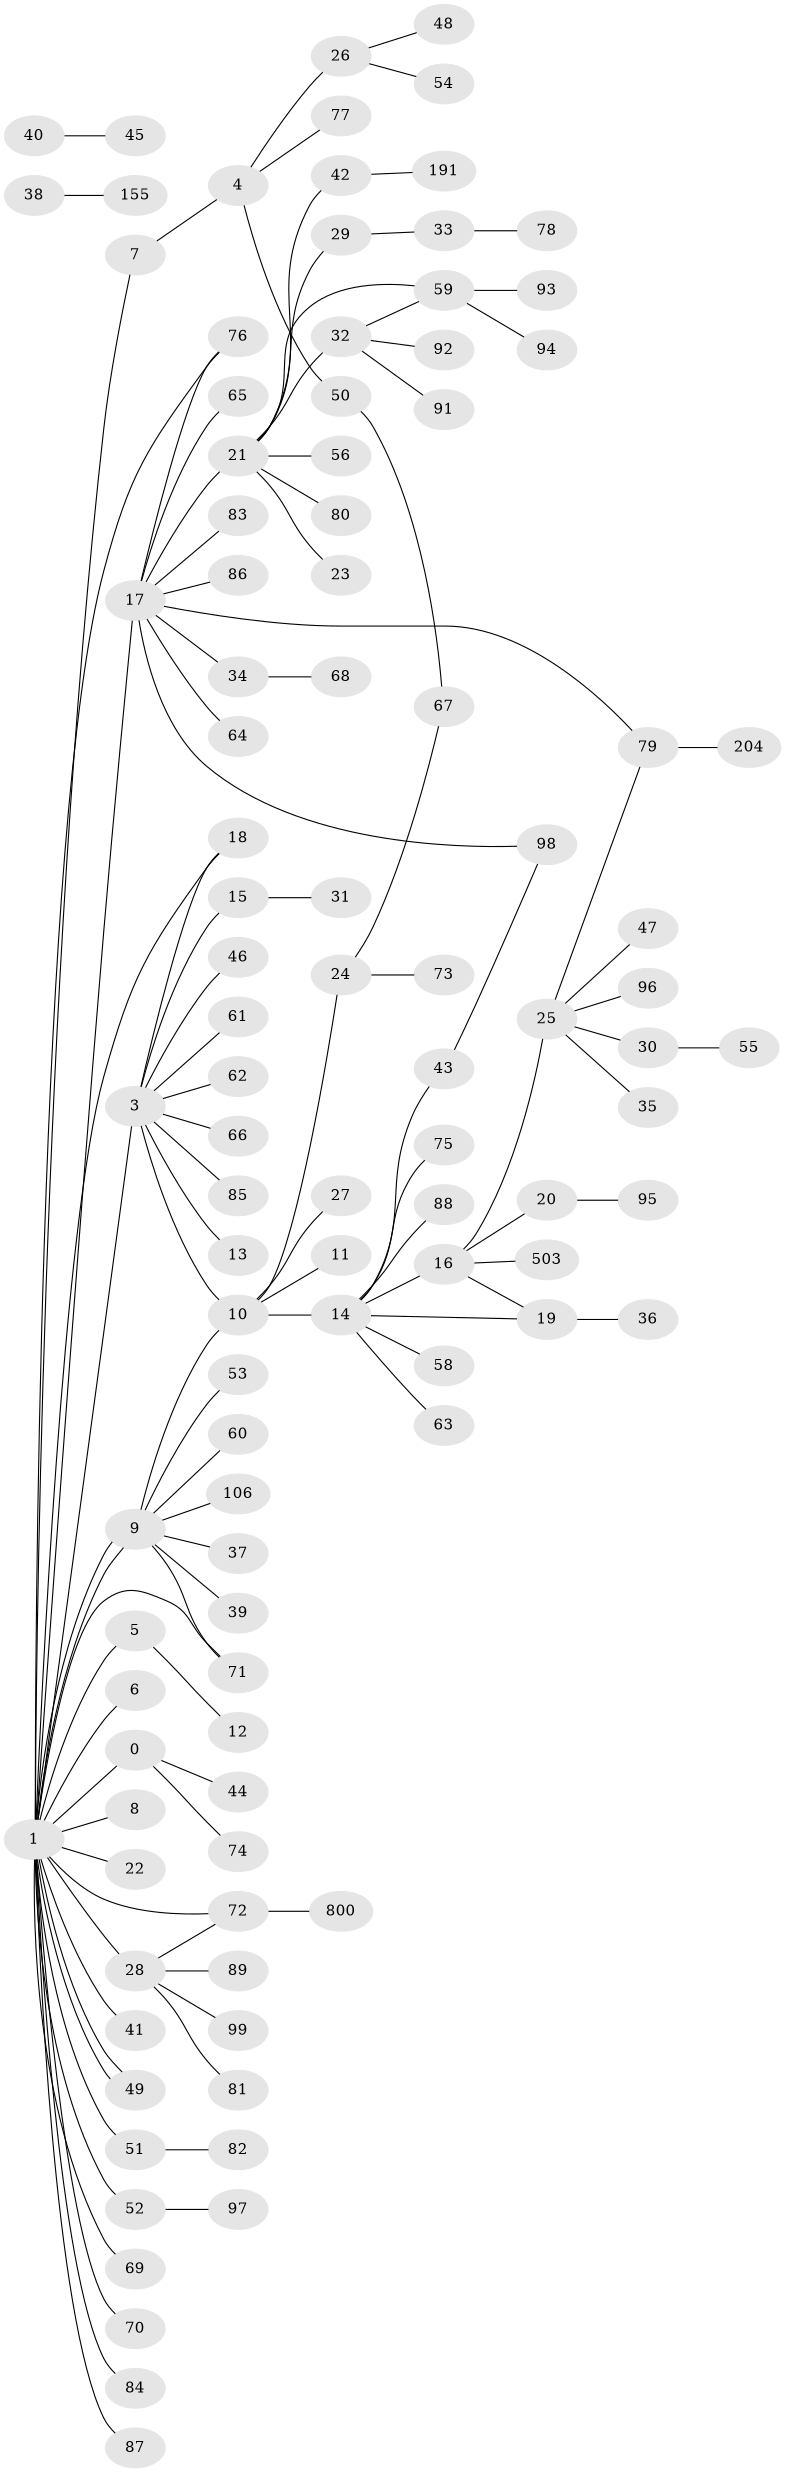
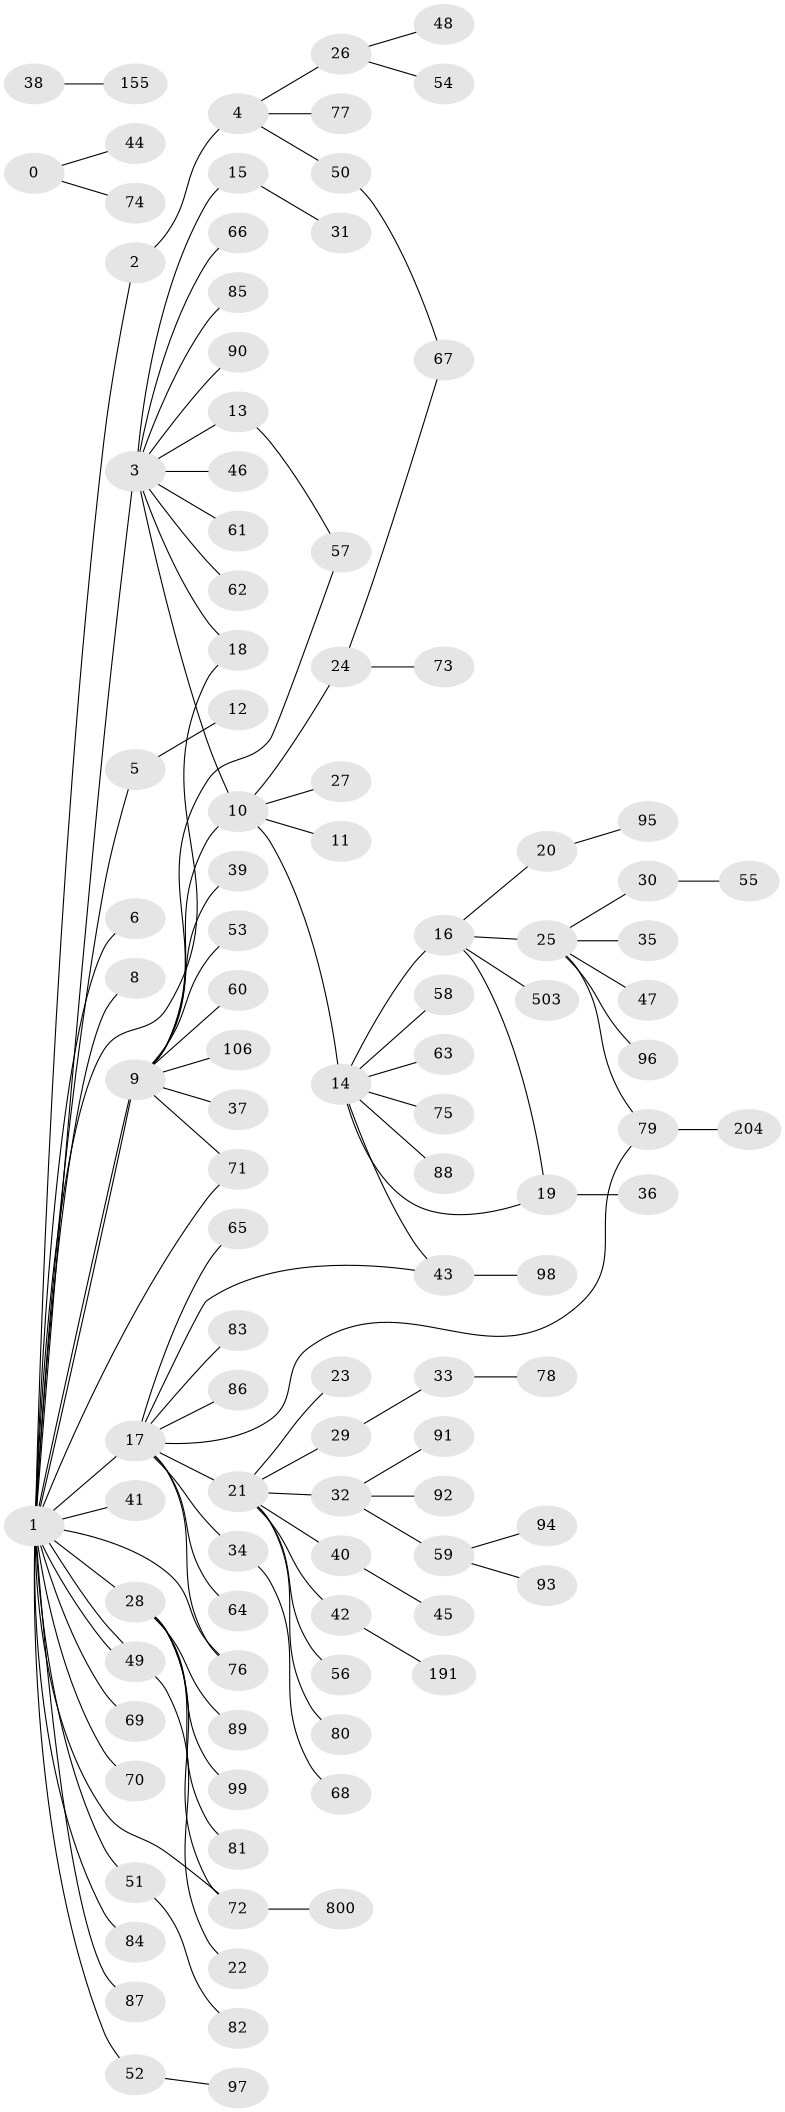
node "7": label "7" -> "2"
edge "59" -- "21": now "40" -- "21"
node "90": added
node "57": added
edge "17" -- "98": now "17" -- "43"
edge "0" -- "1": removed
edge "1" -- "22": now "49" -- "22"
